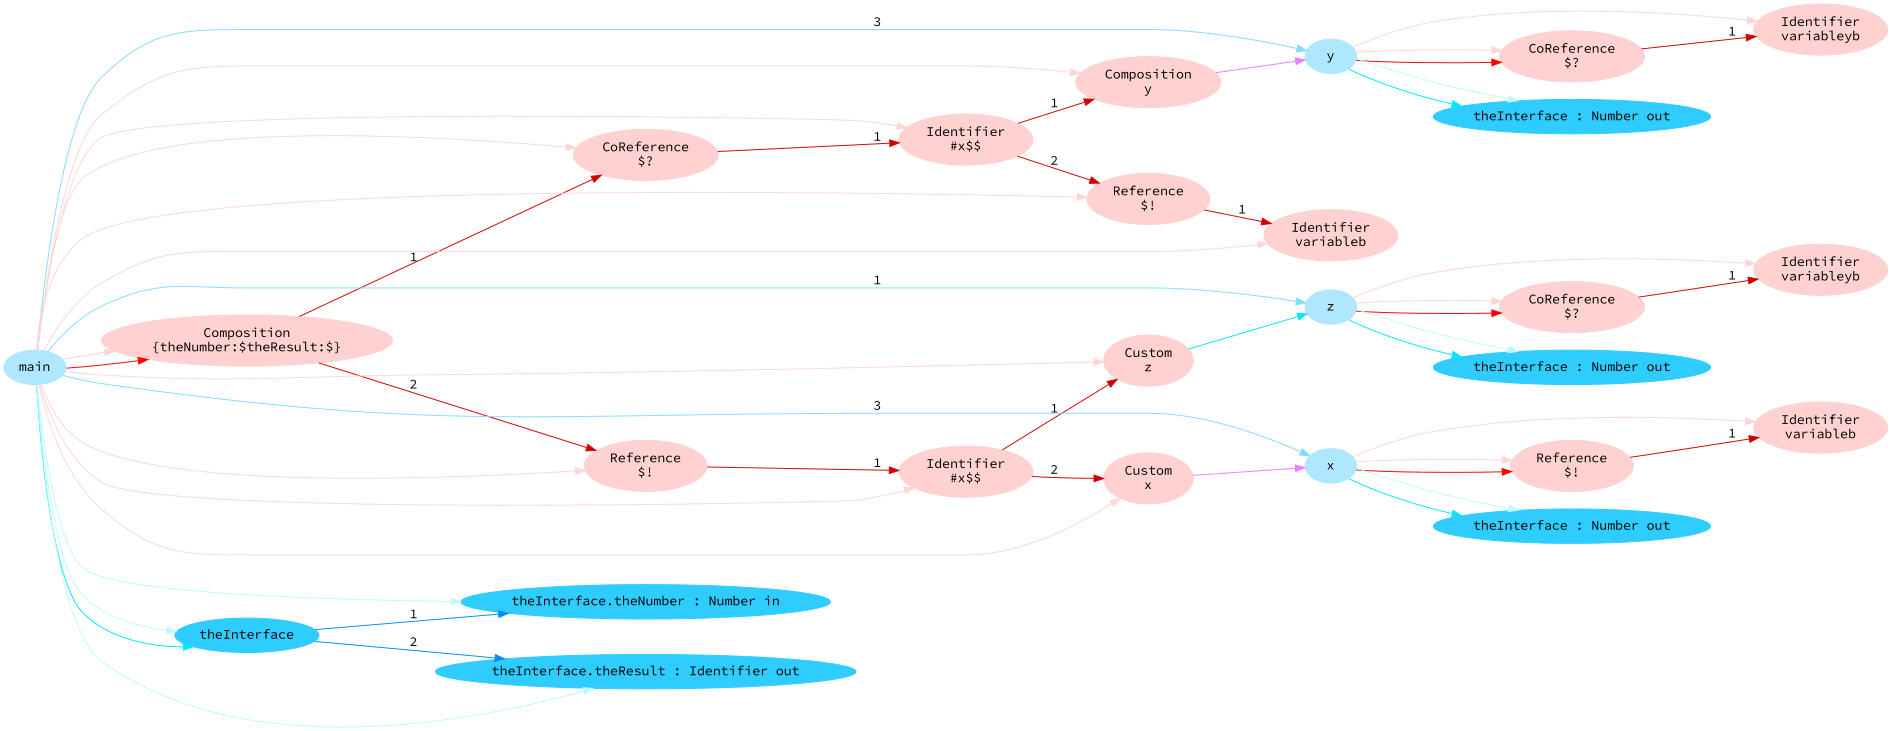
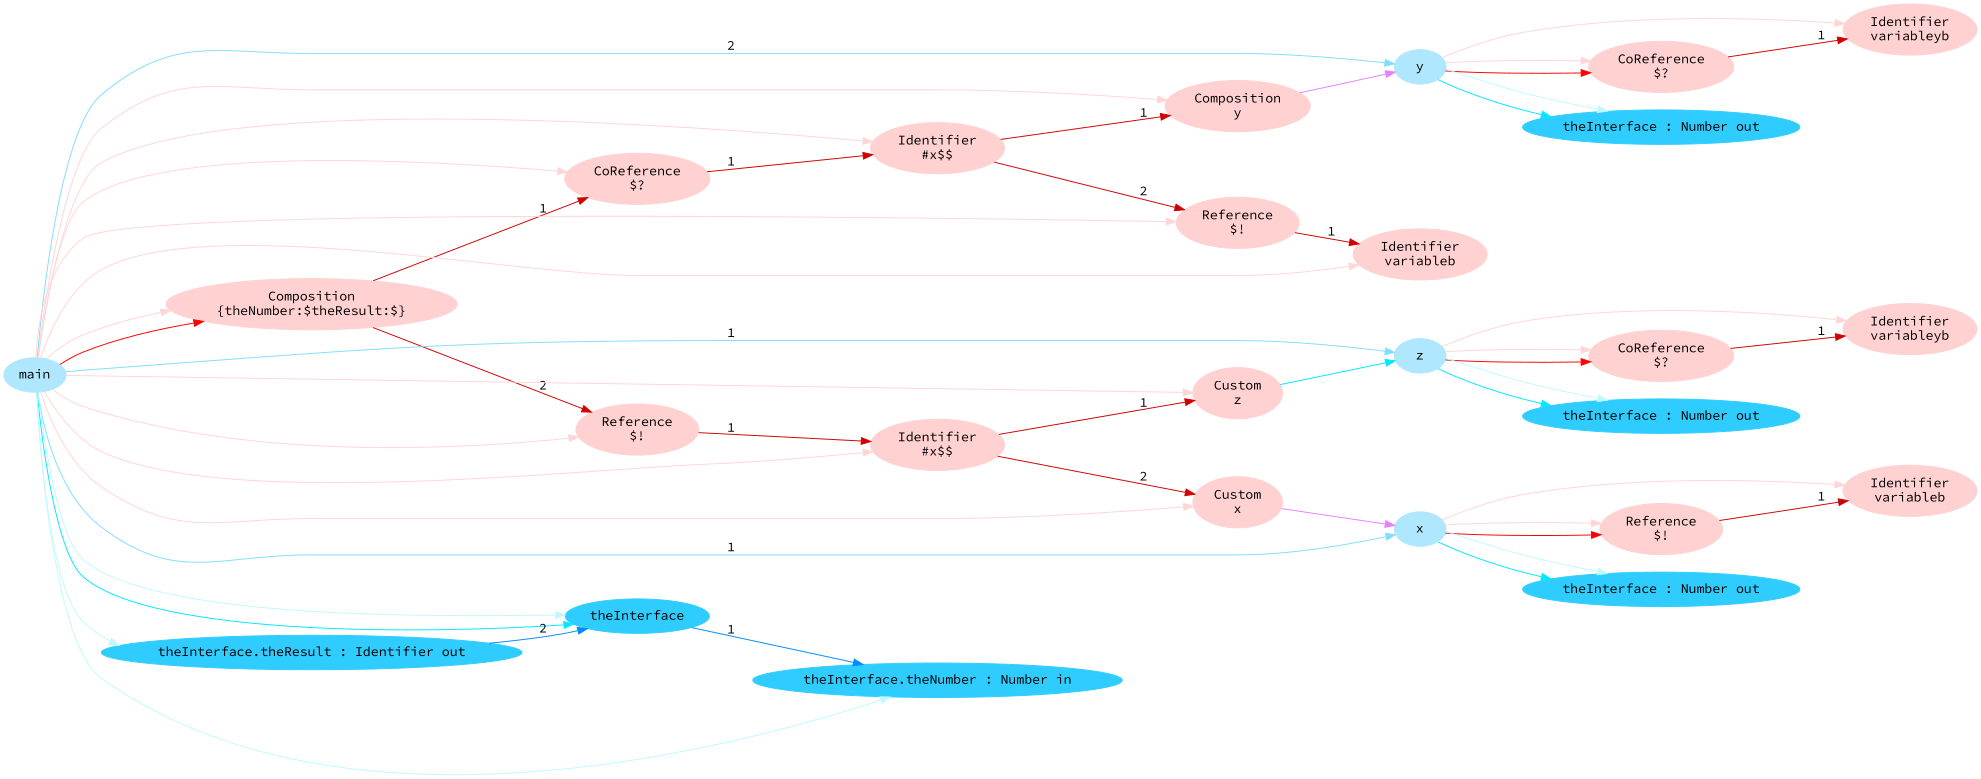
edge "main" -> "y": label "3" -> "2"
edge "main" -> "x": label "3" -> "1"
edge "theInterface" -> "theInterface.theResult : Identifier out": reversed
